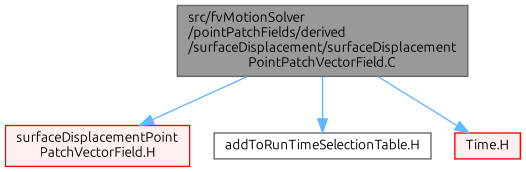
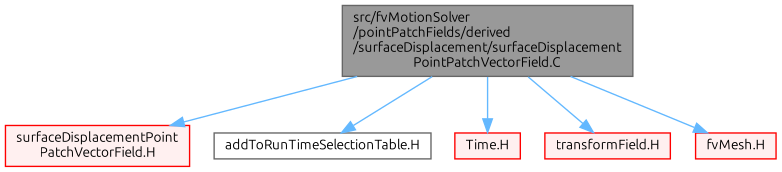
node "transformField.H": added
node "fvMesh.H": added
